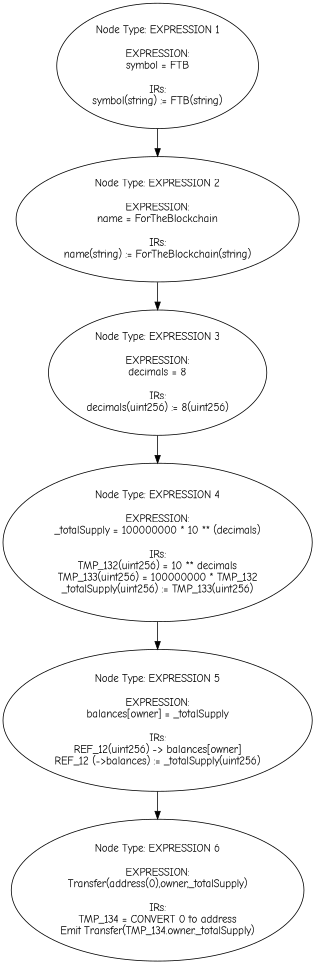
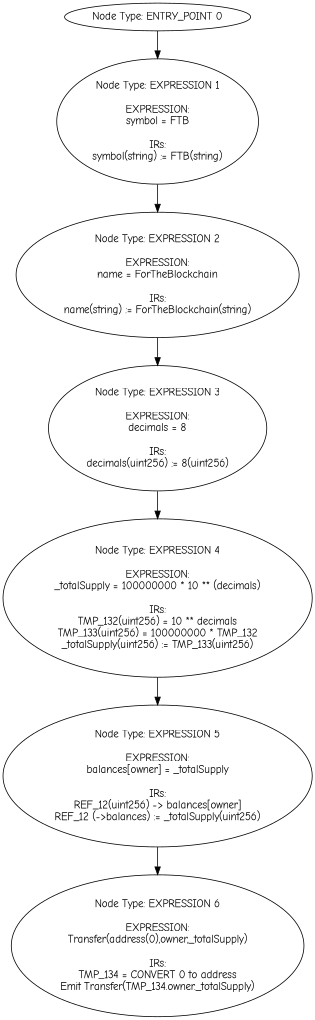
node "Node Type: ENTRY_POINT 0": added
